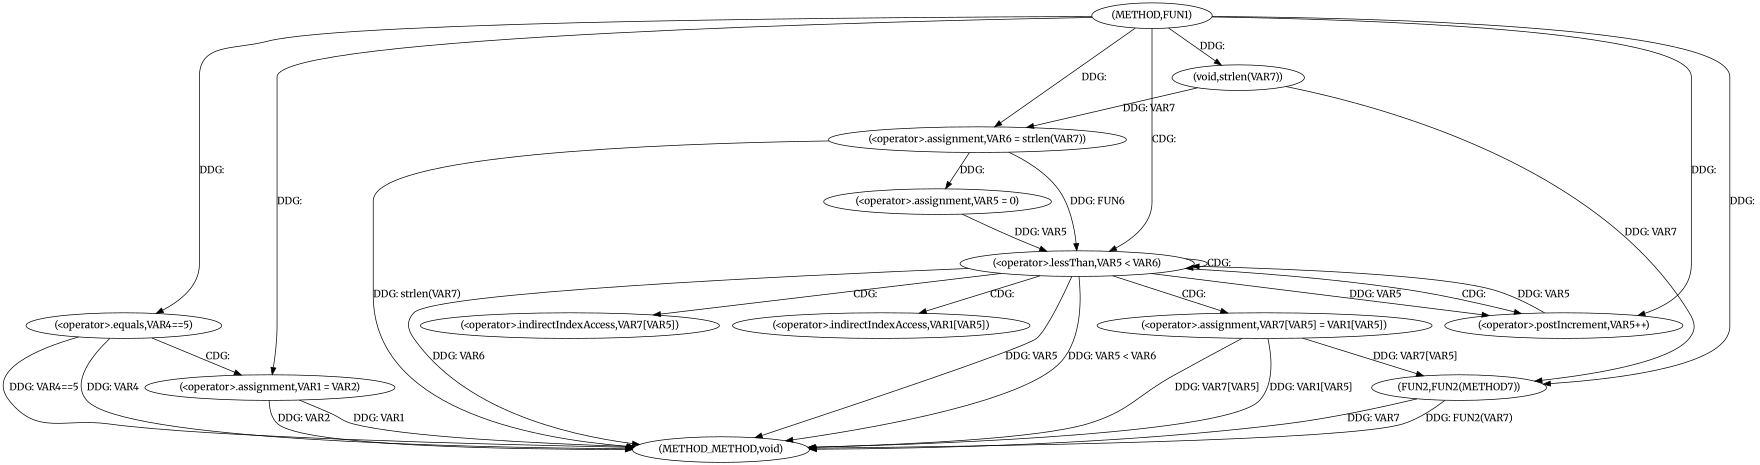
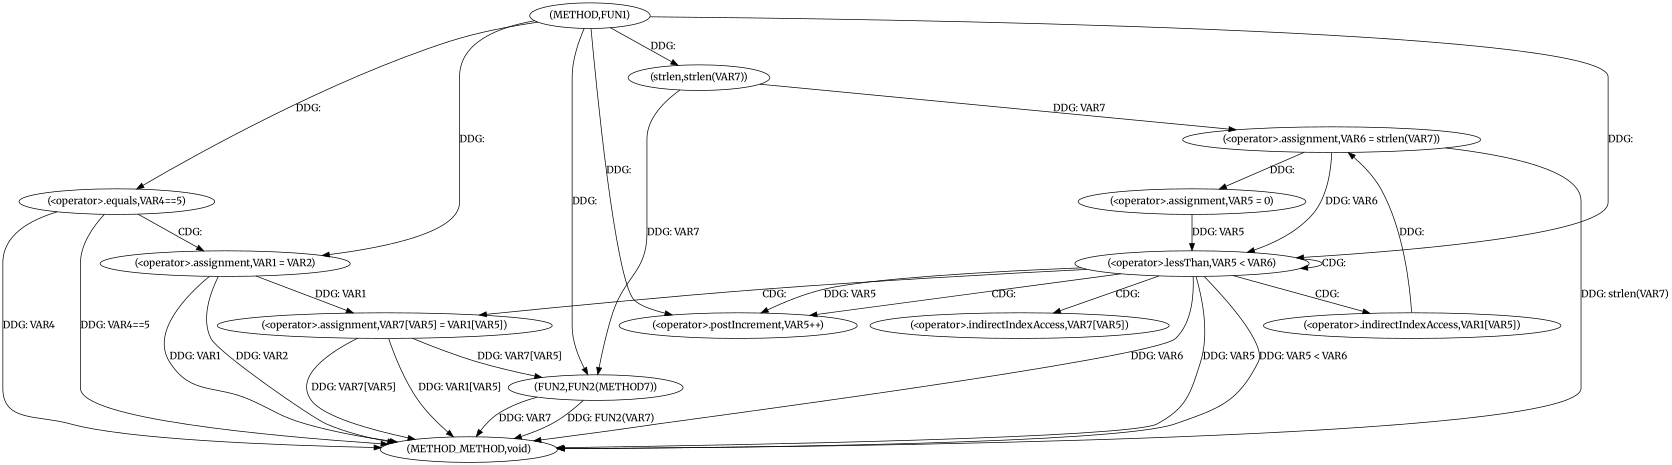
edge "(METHOD,FUN1)" -> "(<operator>.assignment,VAR6 = strlen(VAR7))": now "(<operator>.indirectIndexAccess,VAR1[VAR5])" -> "(<operator>.assignment,VAR6 = strlen(VAR7))"
node "(void,strlen(VAR7))": label "(void,strlen(VAR7))" -> "(strlen,strlen(VAR7))"
edge "(METHOD,FUN1)" -> "(<operator>.lessThan,VAR5 < VAR6)": label "CDG: " -> "DDG: "
edge "(<operator>.assignment,VAR6 = strlen(VAR7))" -> "(<operator>.lessThan,VAR5 < VAR6)": label "DDG: FUN6" -> "DDG: VAR6"
edge "(<operator>.postIncrement,VAR5++)" -> "(<operator>.lessThan,VAR5 < VAR6)": removed, label "DDG: VAR5"
edge "(<operator>.assignment,VAR1 = VAR2)" -> "(<operator>.assignment,VAR7[VAR5] = VAR1[VAR5])": added, label "DDG: VAR1"
